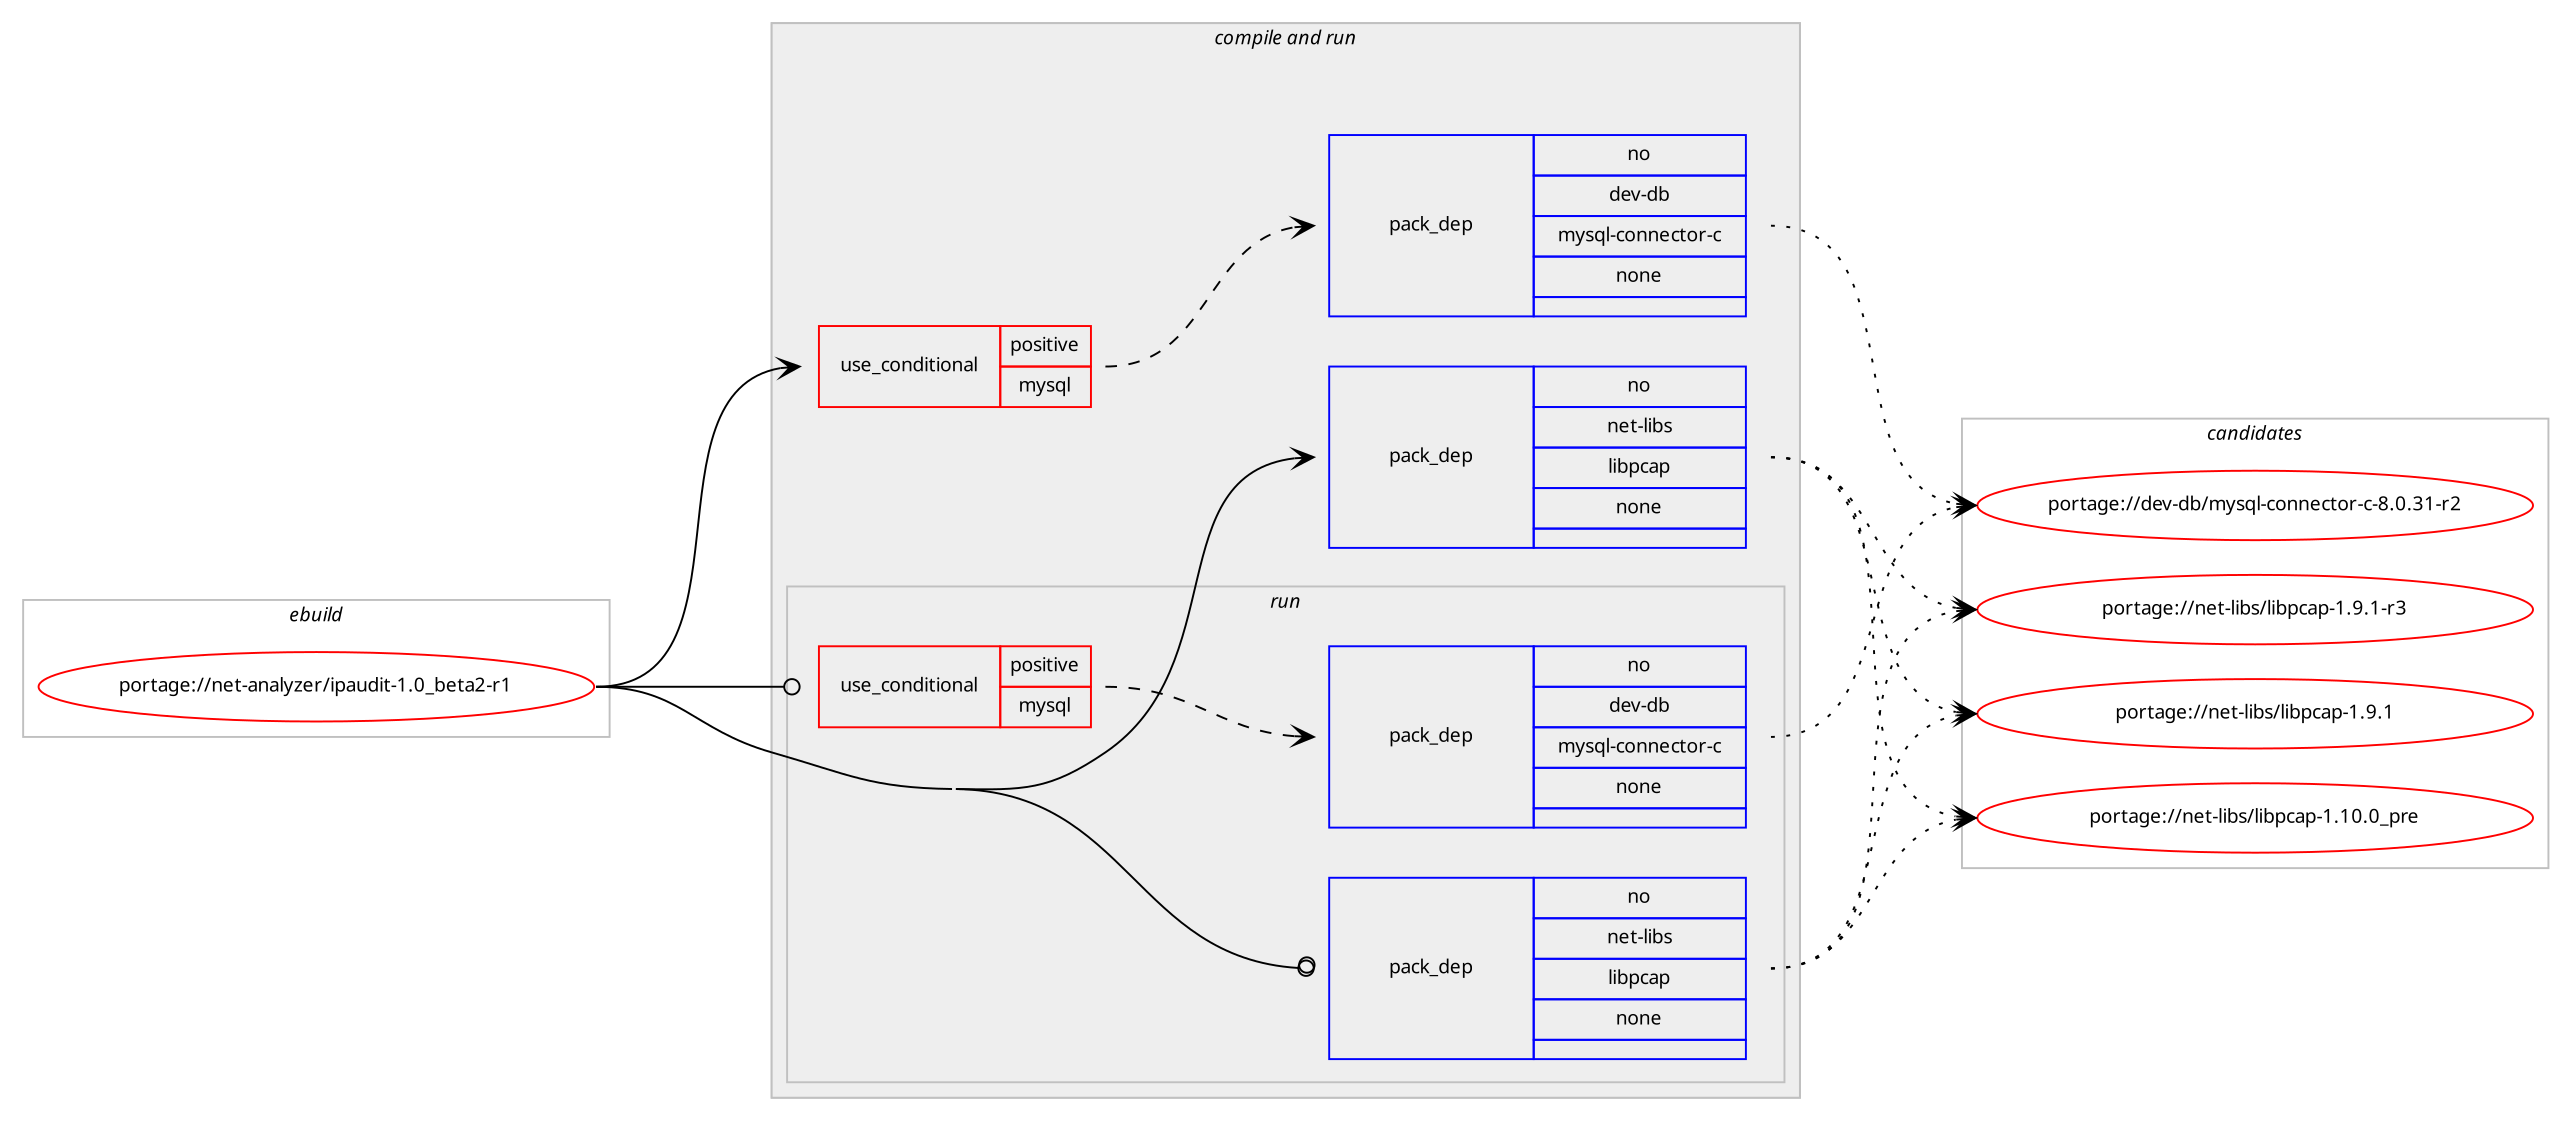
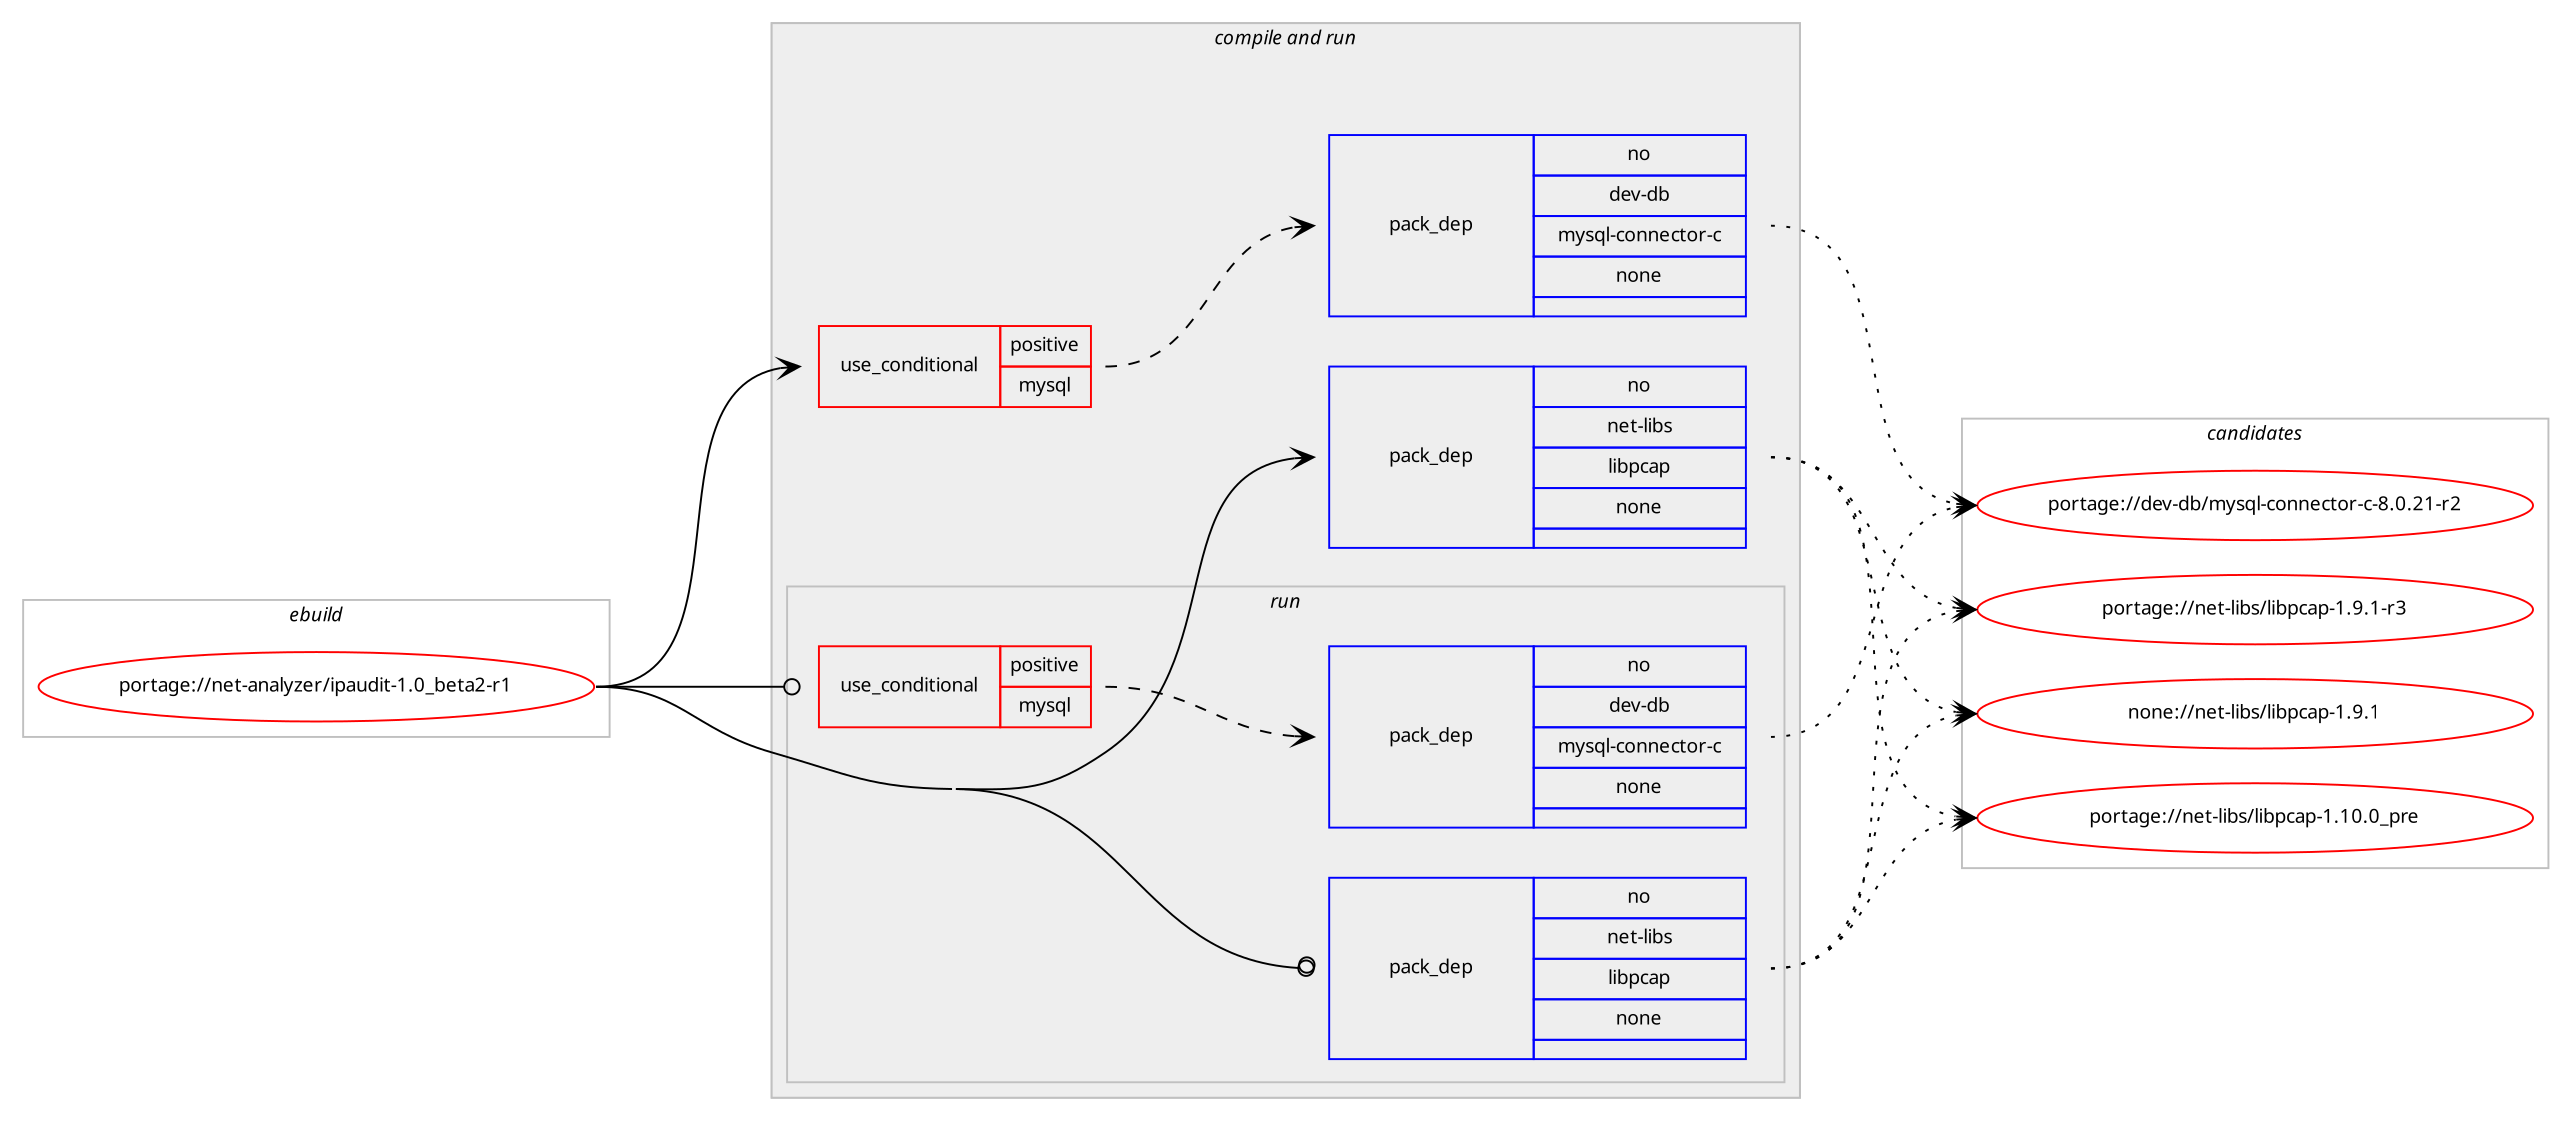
node "portage://dev-db/mysql-connector-c-8.0.31-r2": label "portage://dev-db/mysql-connector-c-8.0.31-r2" -> "portage://dev-db/mysql-connector-c-8.0.21-r2"
node "portage://net-libs/libpcap-1.9.1": label "portage://net-libs/libpcap-1.9.1" -> "none://net-libs/libpcap-1.9.1"
